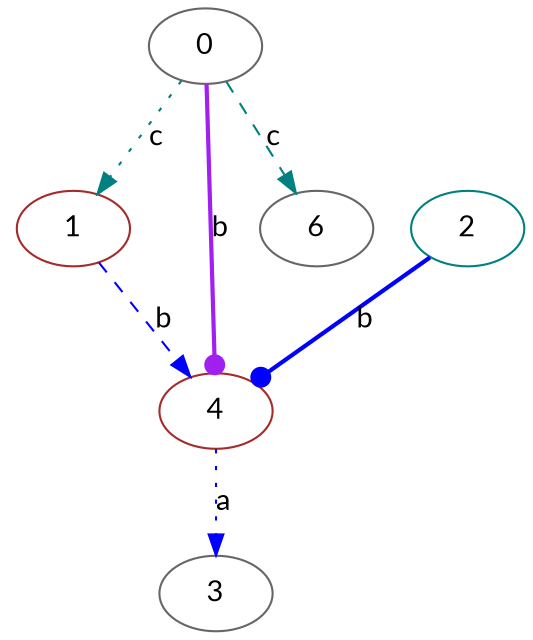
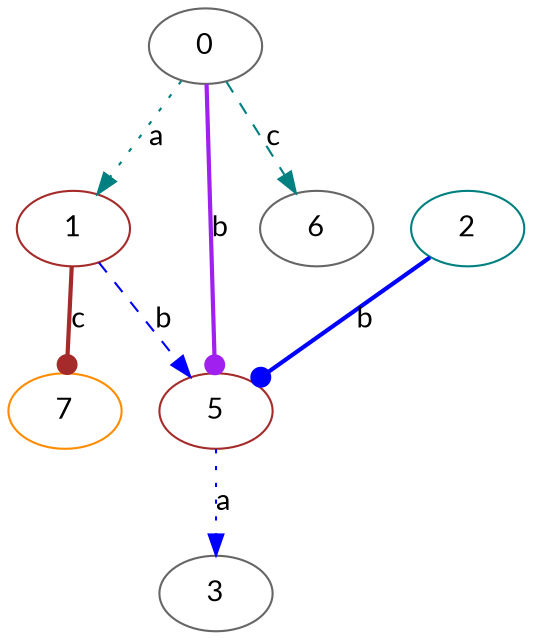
edge "0" -> "1": label "c" -> "a"
node "7": added
node "4": label "4" -> "5"
